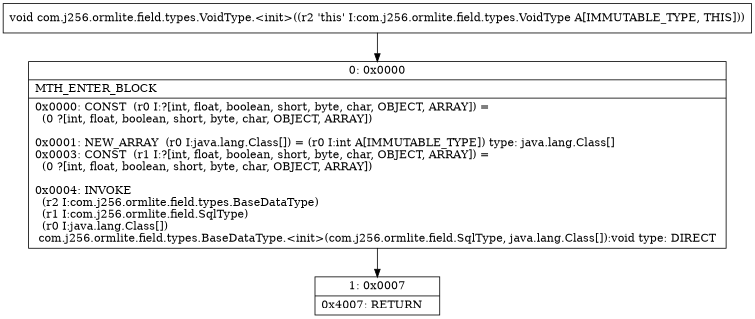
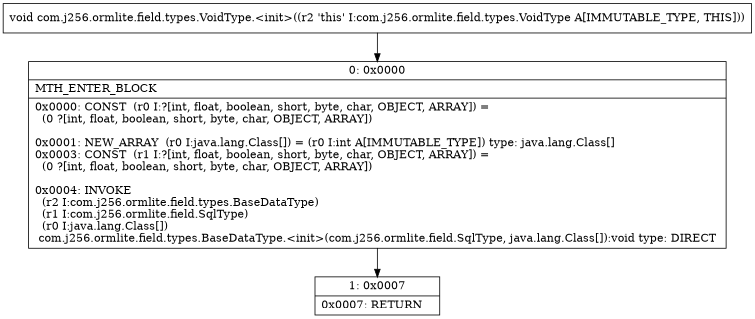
node "1: 0x0007": text "0x4007: RETURN" -> "0x0007: RETURN"
